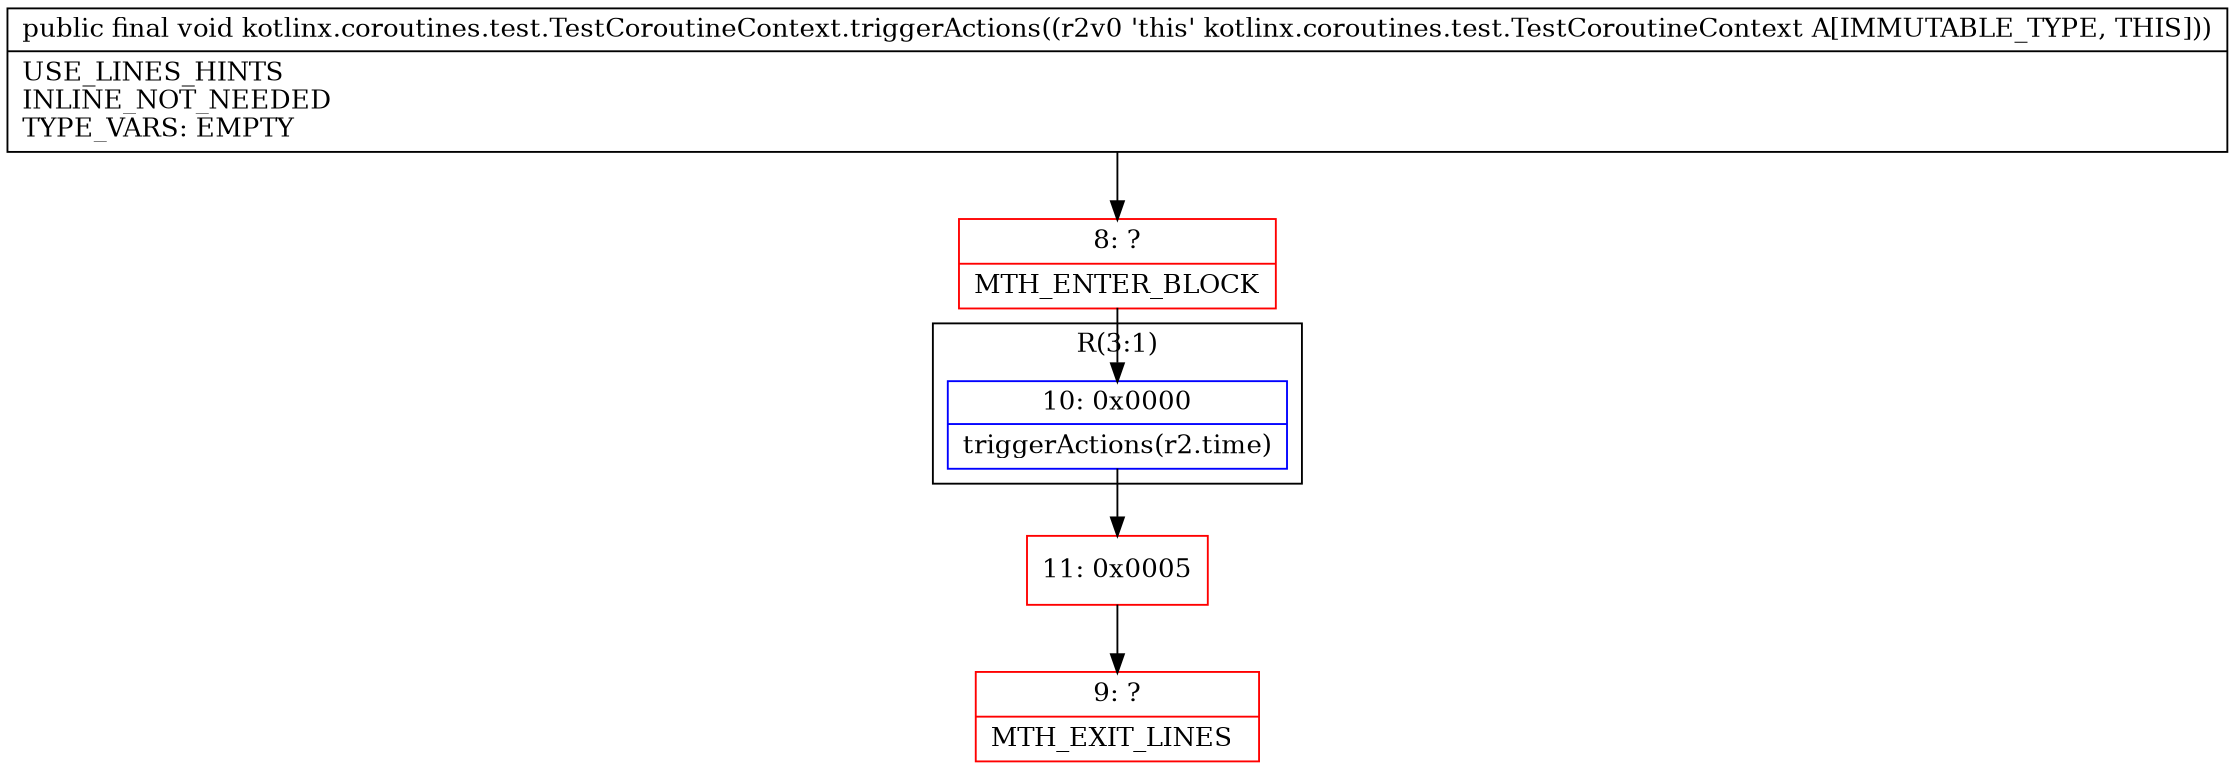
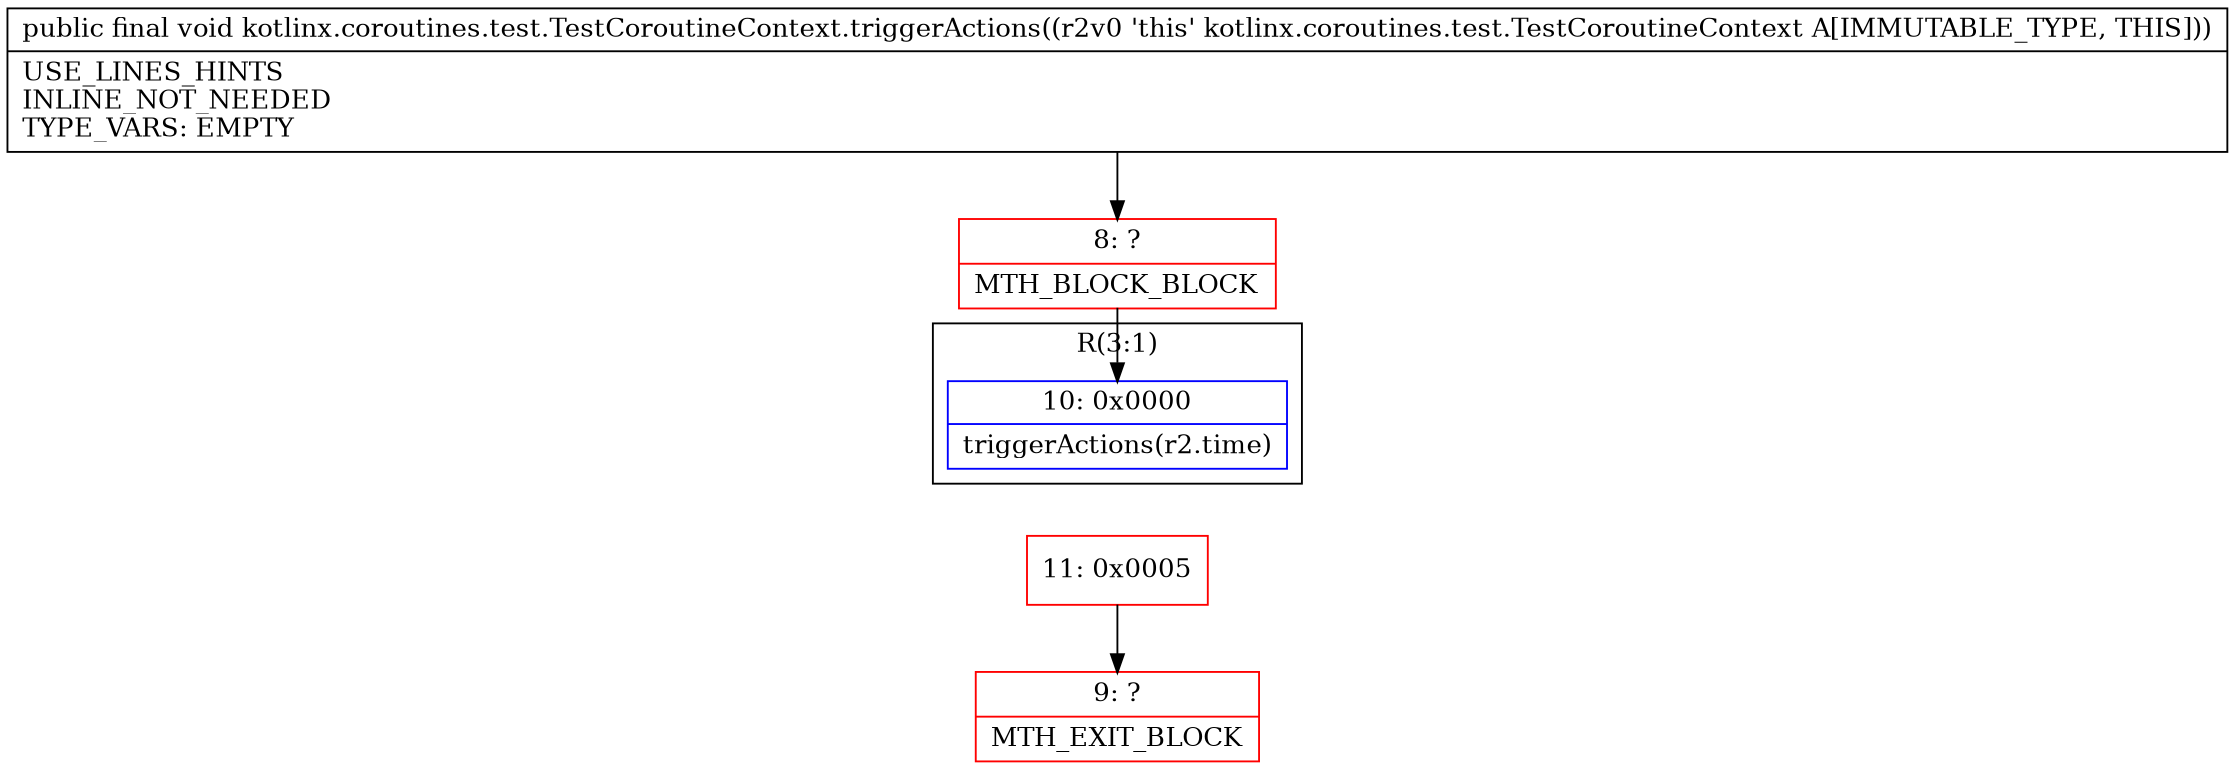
node "8: ?": text "MTH_ENTER_BLOCK" -> "MTH_BLOCK_BLOCK"
edge "10: 0x0000" -> "11: 0x0005": removed
node "9: ?": text "MTH_EXIT_LINES" -> "MTH_EXIT_BLOCK"
